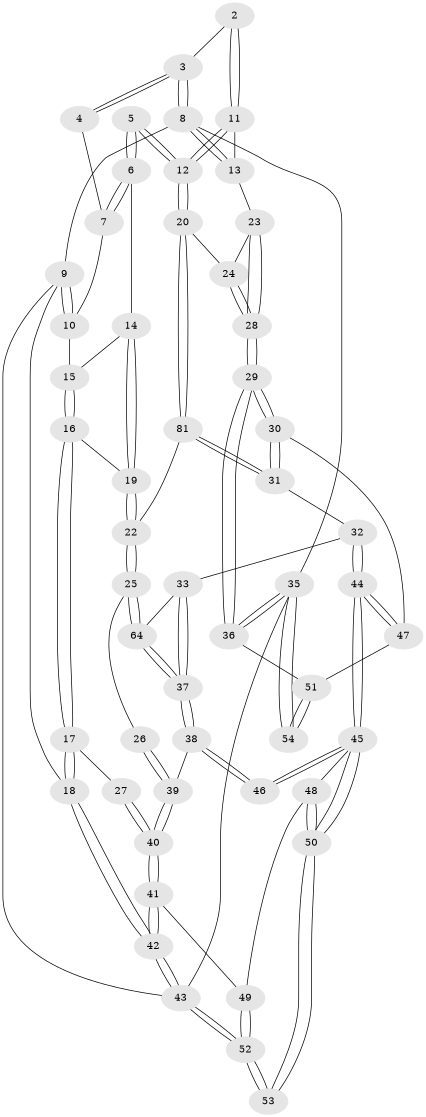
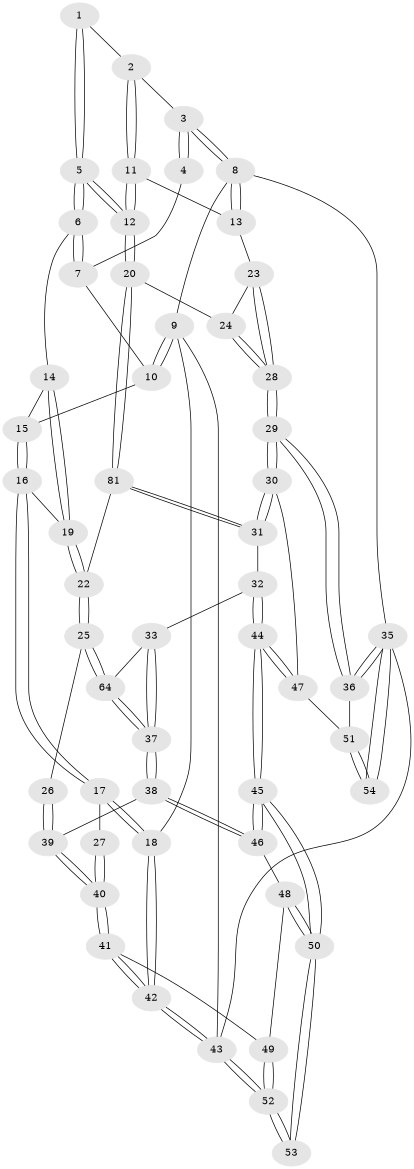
node "1": added
edge "45" -- "48": now "46" -- "48"
